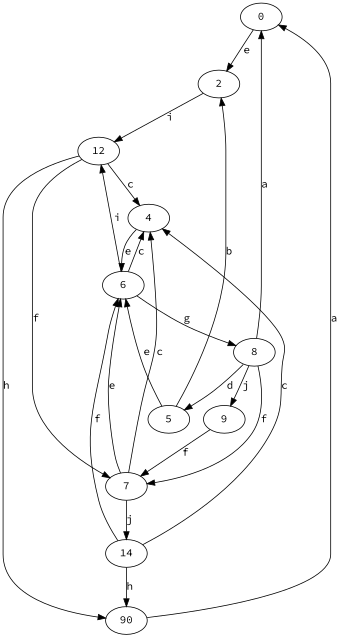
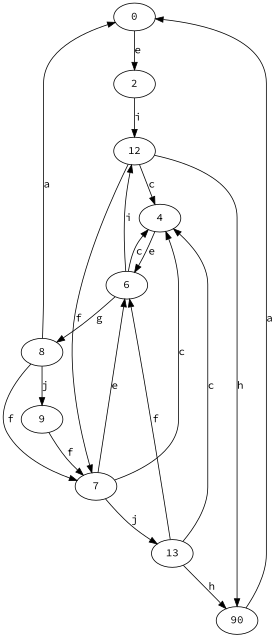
node "5": removed
node "14": label "14" -> "13"
